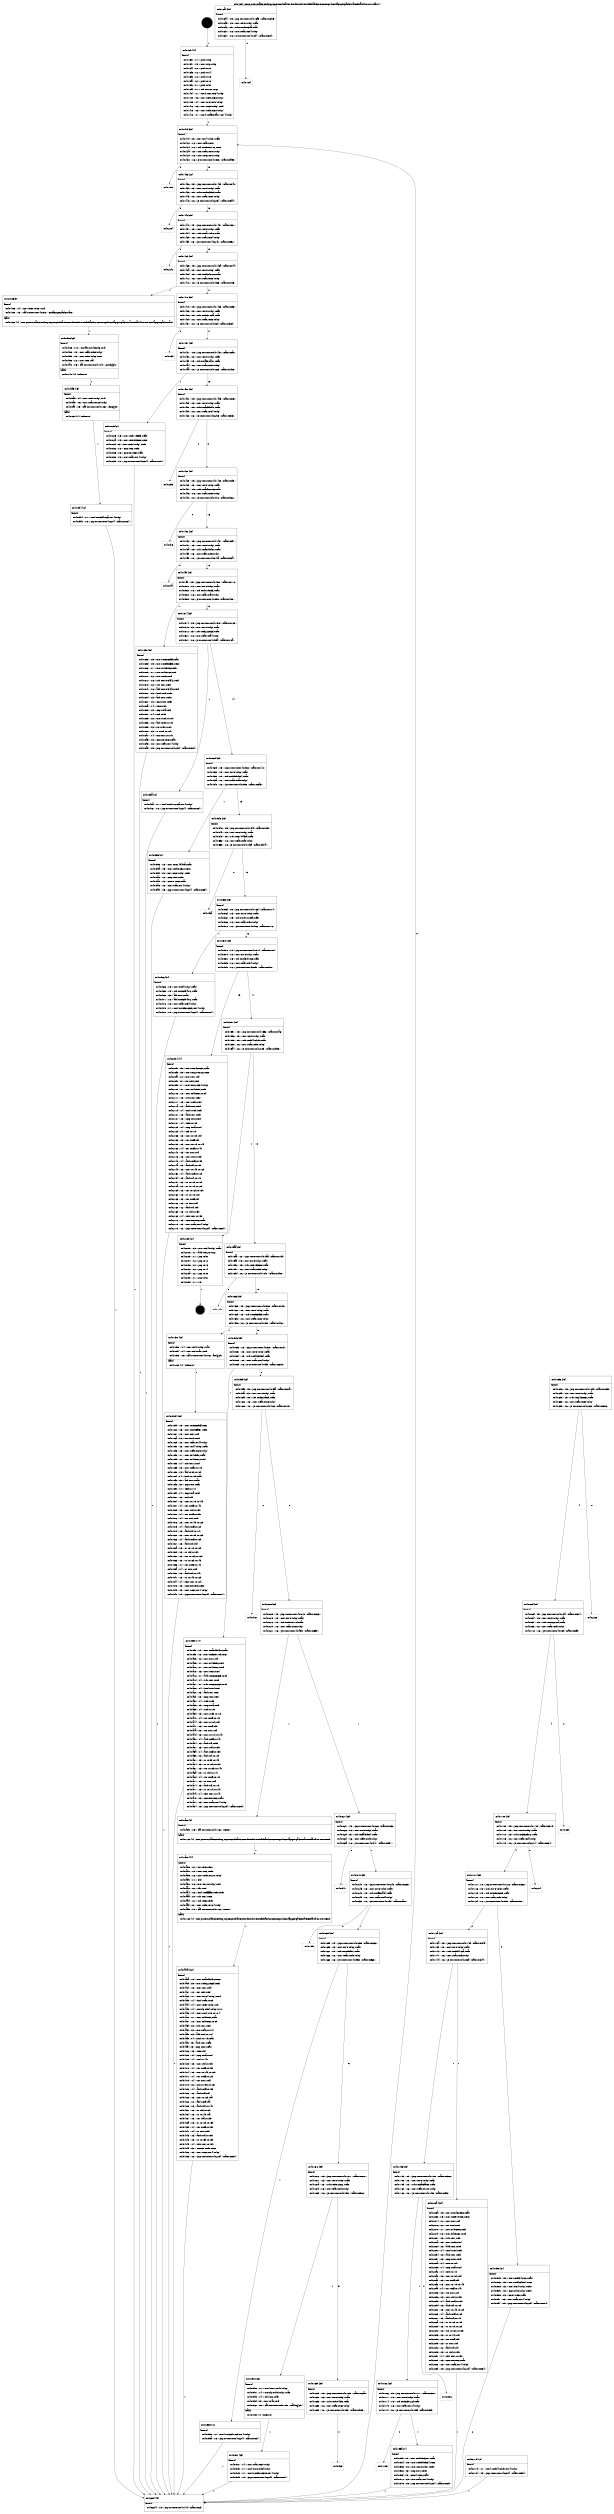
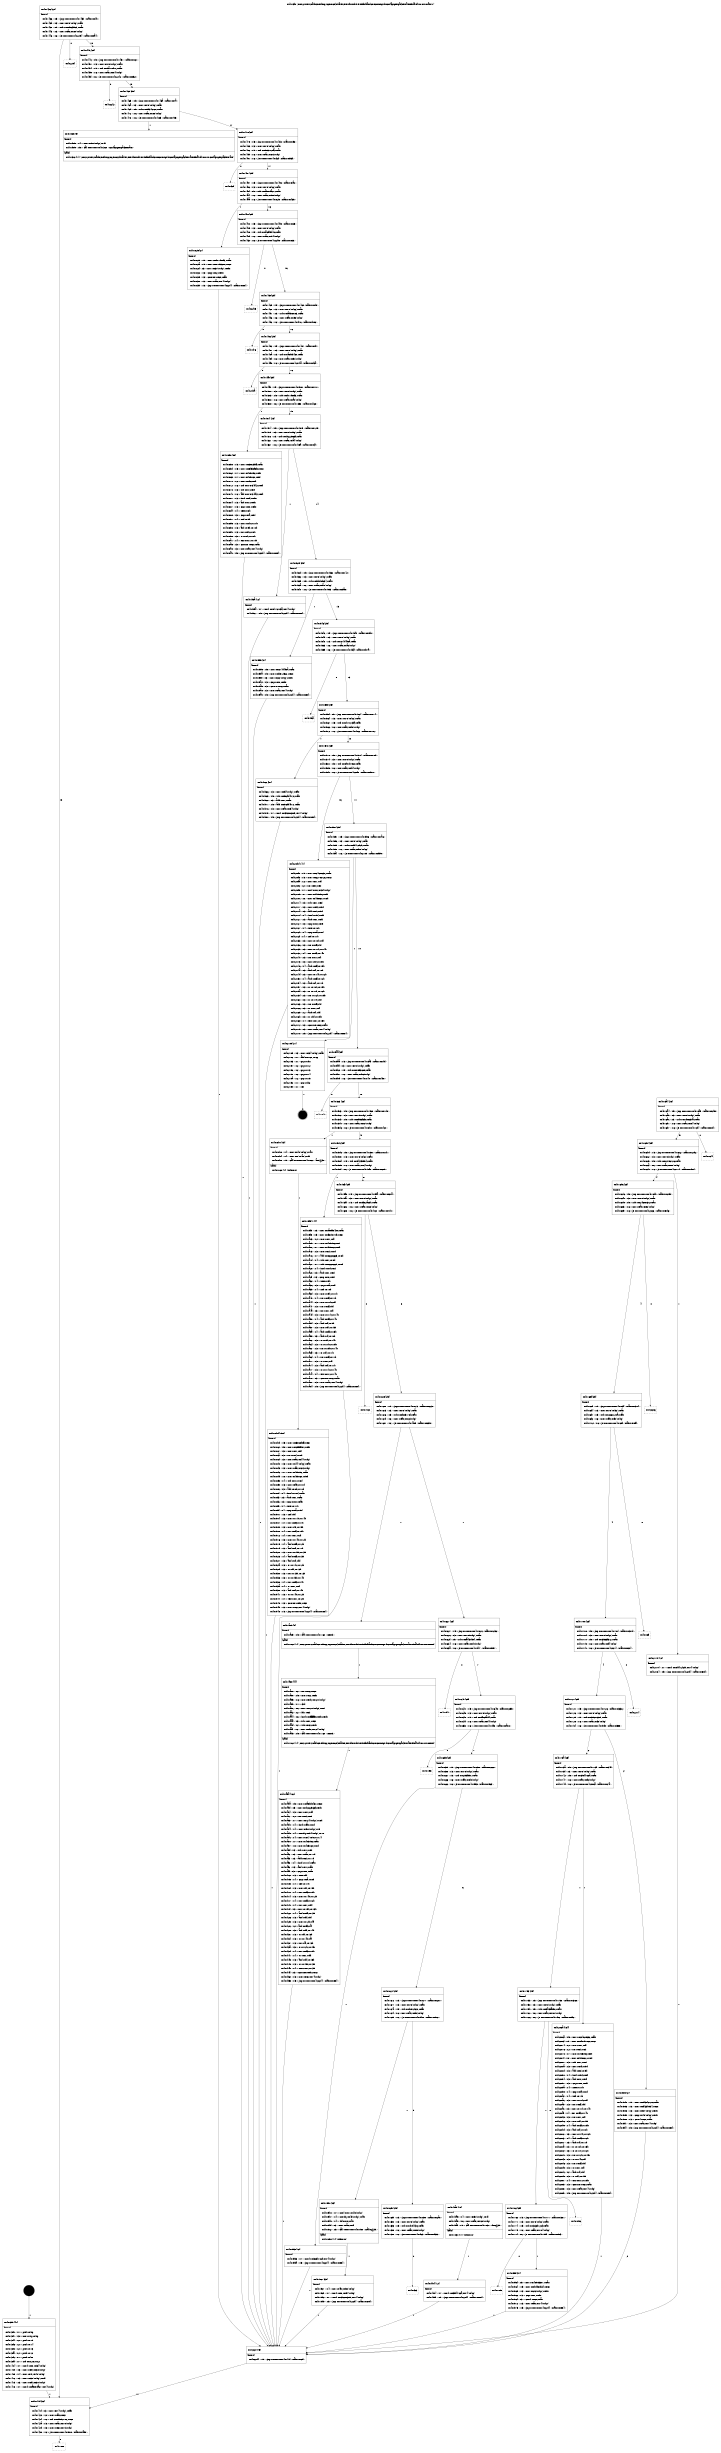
edge "0x40141f [23]" -> "0x401436 [22]": reversed
node "0x401b8e [23]": removed
edge "0x4014b0 [25]" -> "0x4014c9 [25]": label " 8" -> " 16"
node "0x4016bd [25]": added
